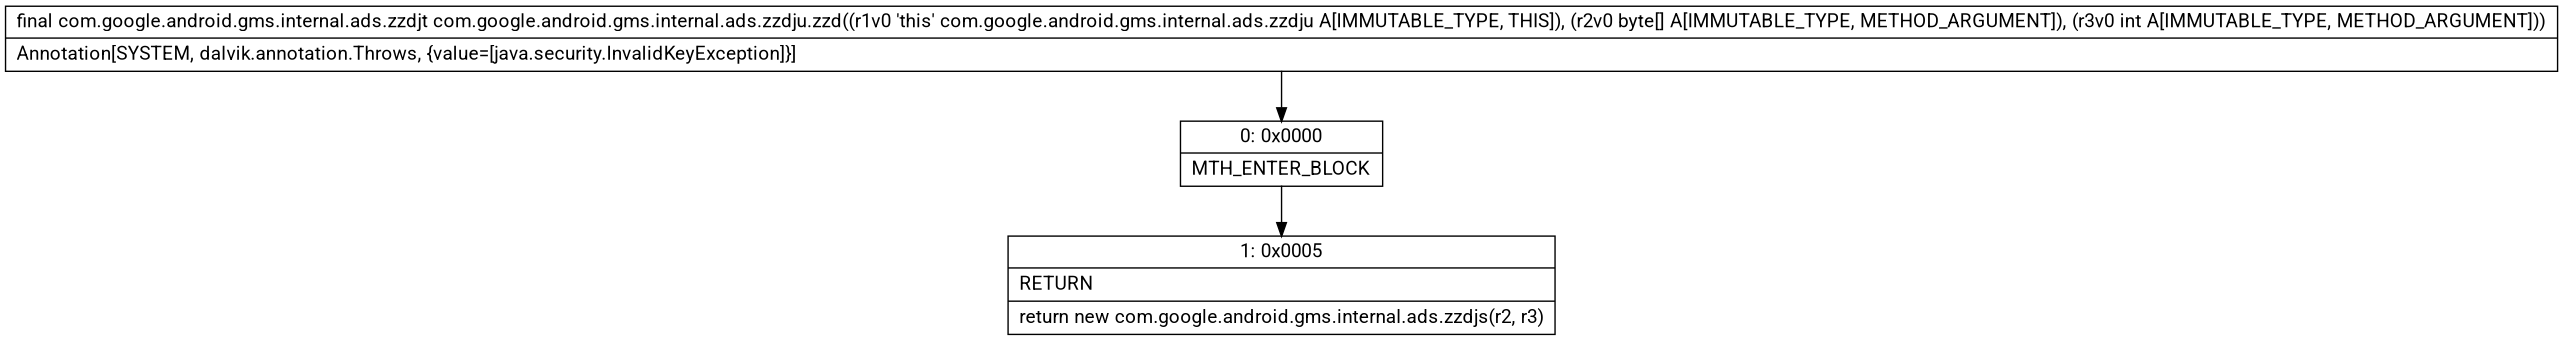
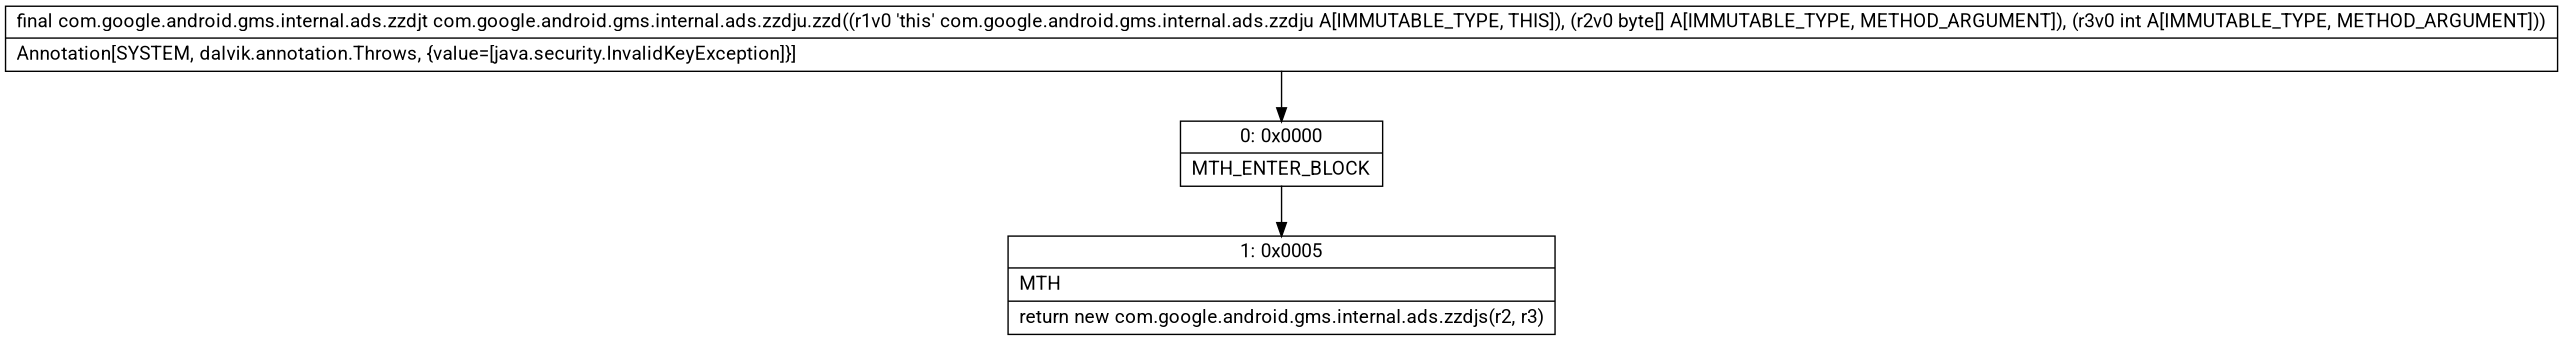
node "1: 0x0005": text "RETURN" -> "MTH"
